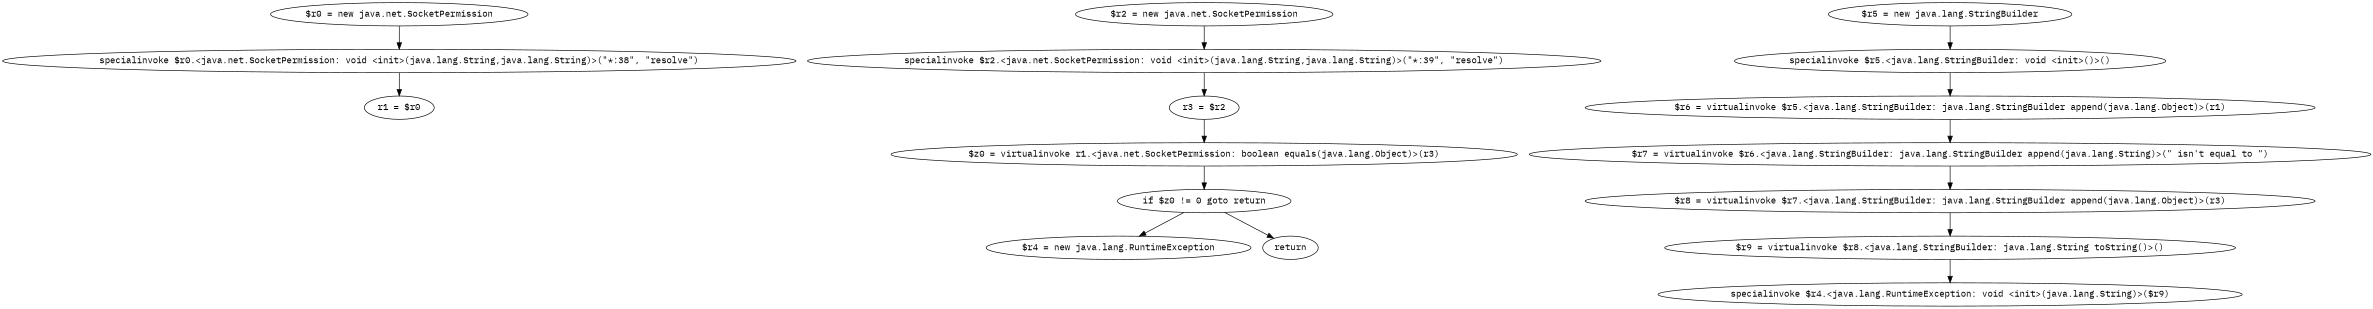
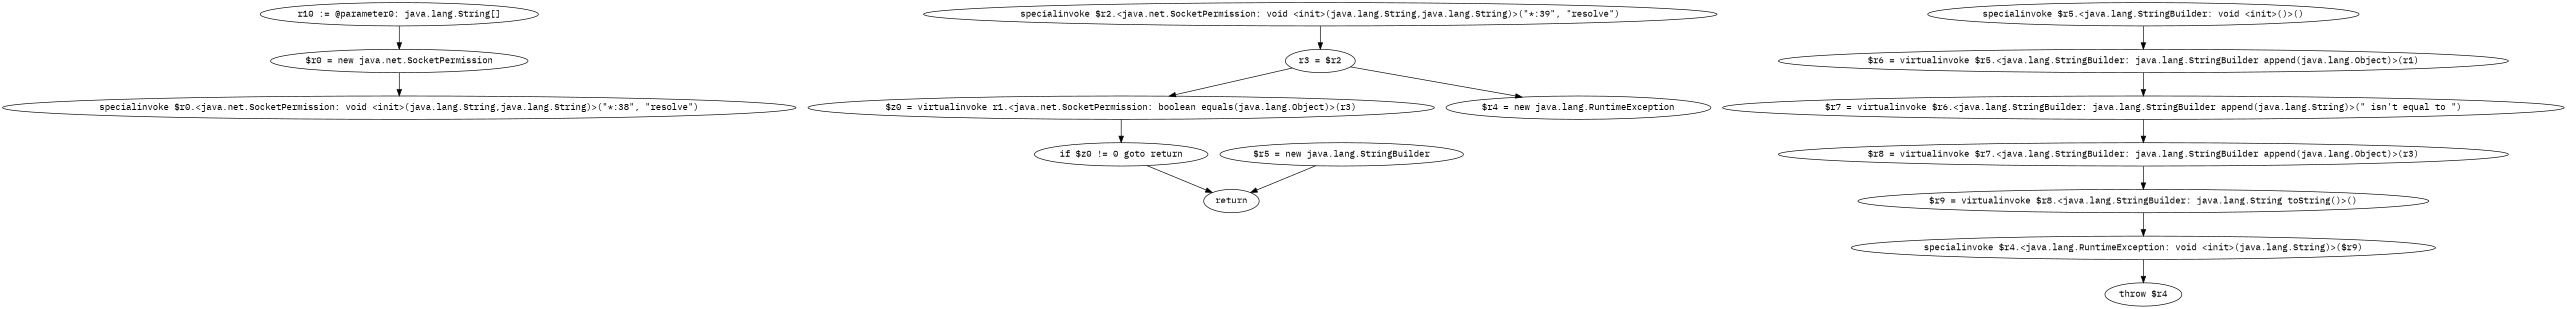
node "r10 := @parameter0: java.lang.String[]": added
node "$r2 = new java.net.SocketPermission": removed
edge "$r5 = new java.lang.StringBuilder" -> "specialinvoke $r5.<java.lang.StringBuilder: void <init>()>()": now "$r5 = new java.lang.StringBuilder" -> "return"
node "r1 = $r0": removed
edge "if $z0 != 0 goto return" -> "$r4 = new java.lang.RuntimeException": now "r3 = $r2" -> "$r4 = new java.lang.RuntimeException"
node "throw $r4": added
